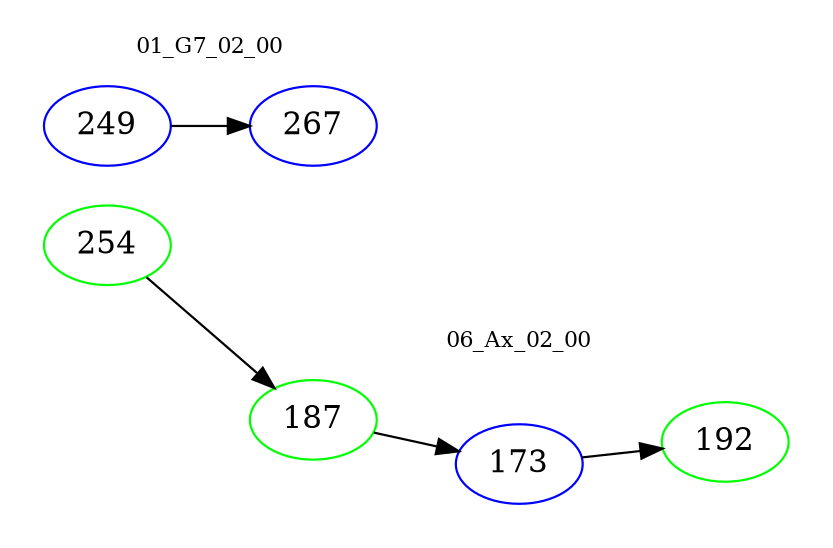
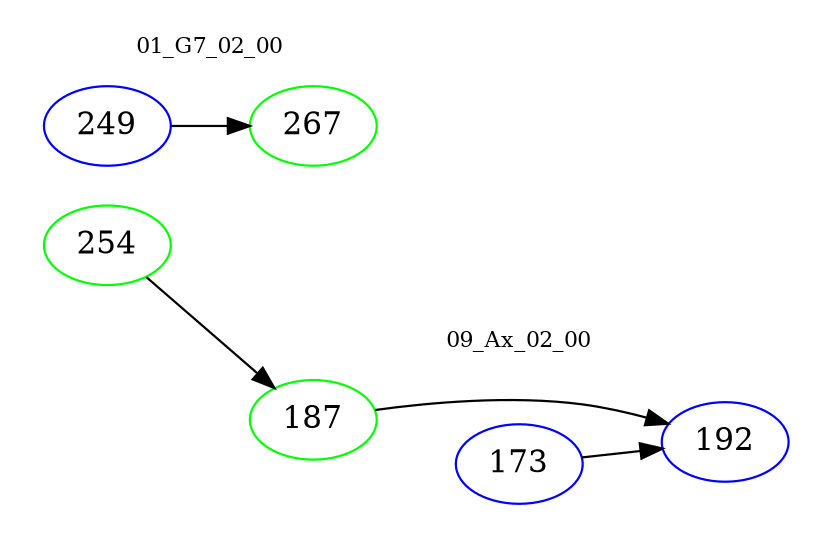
node "267": color blue -> green
cluster "06_Ax_02_00": label "06_Ax_02_00" -> "09_Ax_02_00"
edge "187" -> "173": now "187" -> "192"
node "192": color green -> blue
